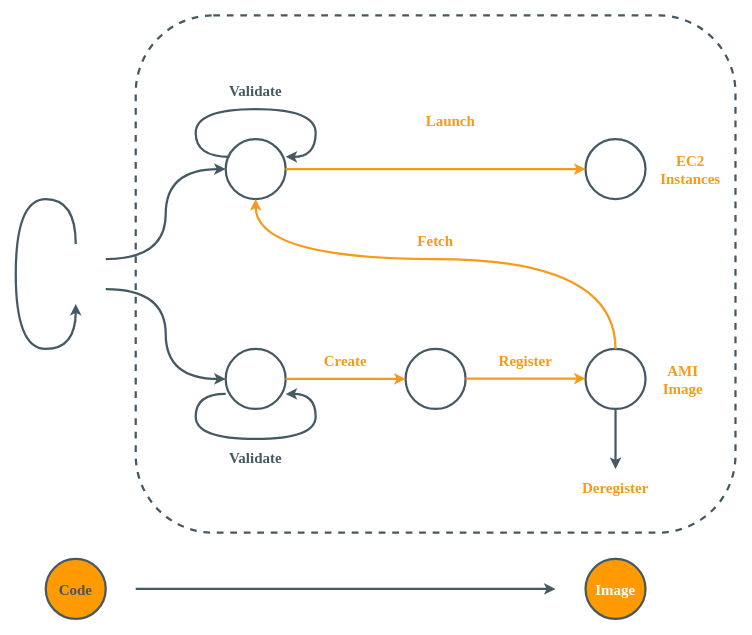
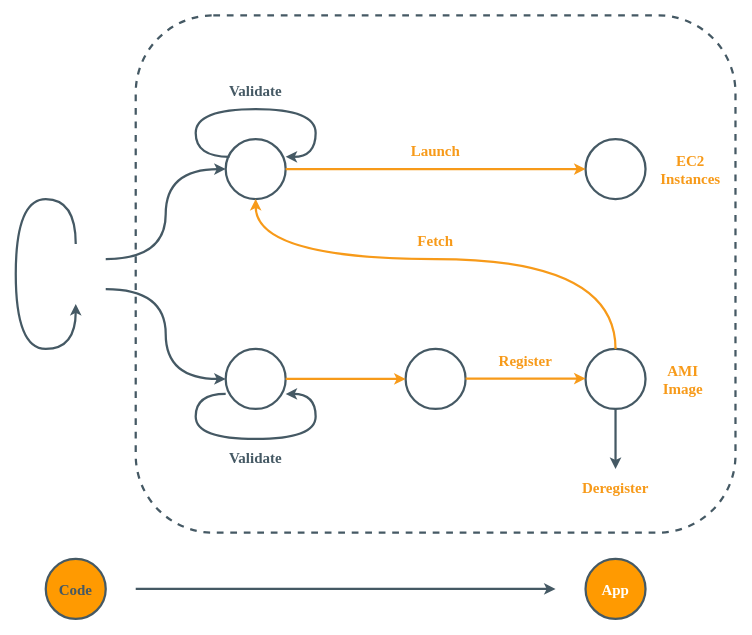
node "Launch": moved (450, 120) -> (435, 150)
node "Create": removed
node "Image": label "Image" -> "App"
